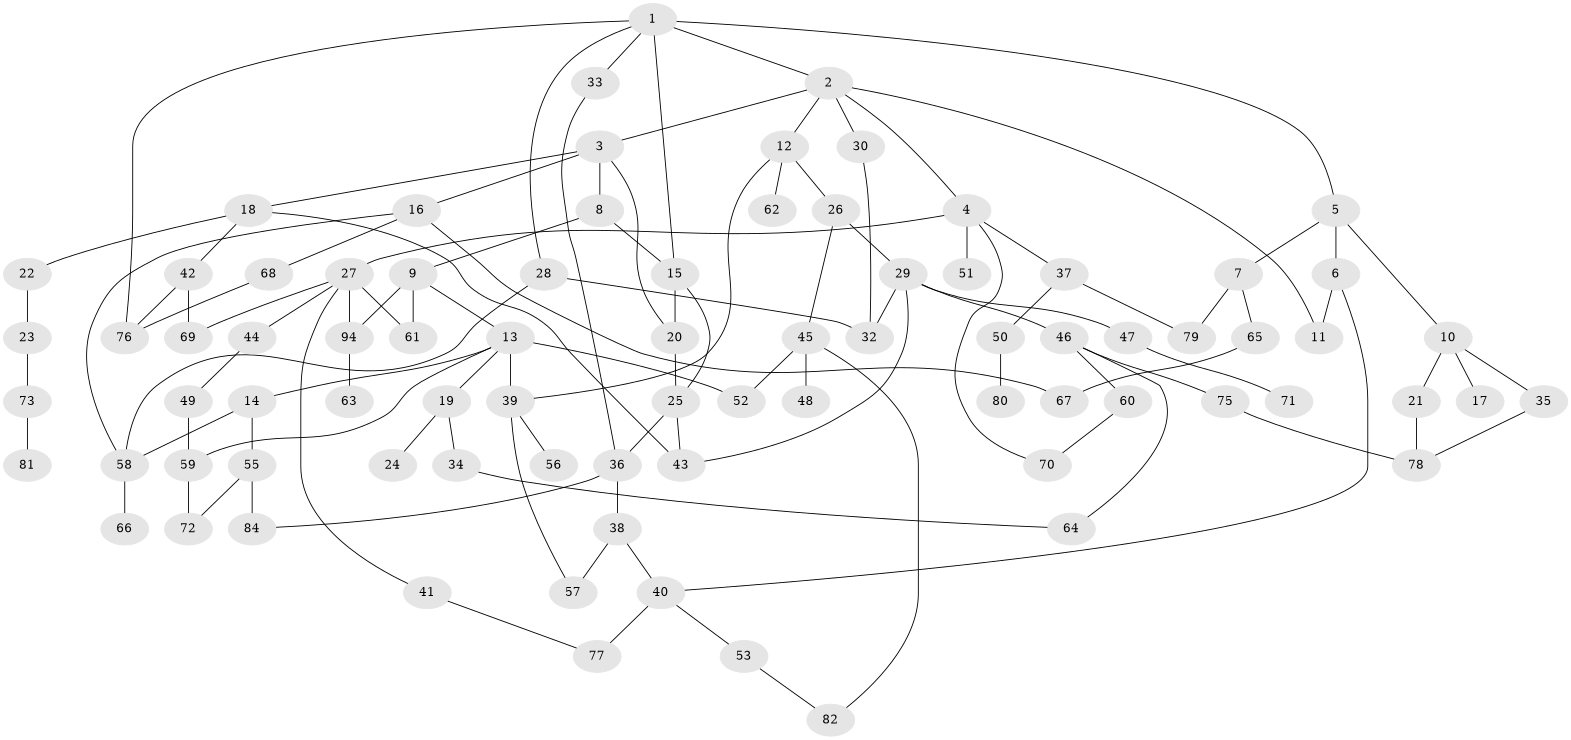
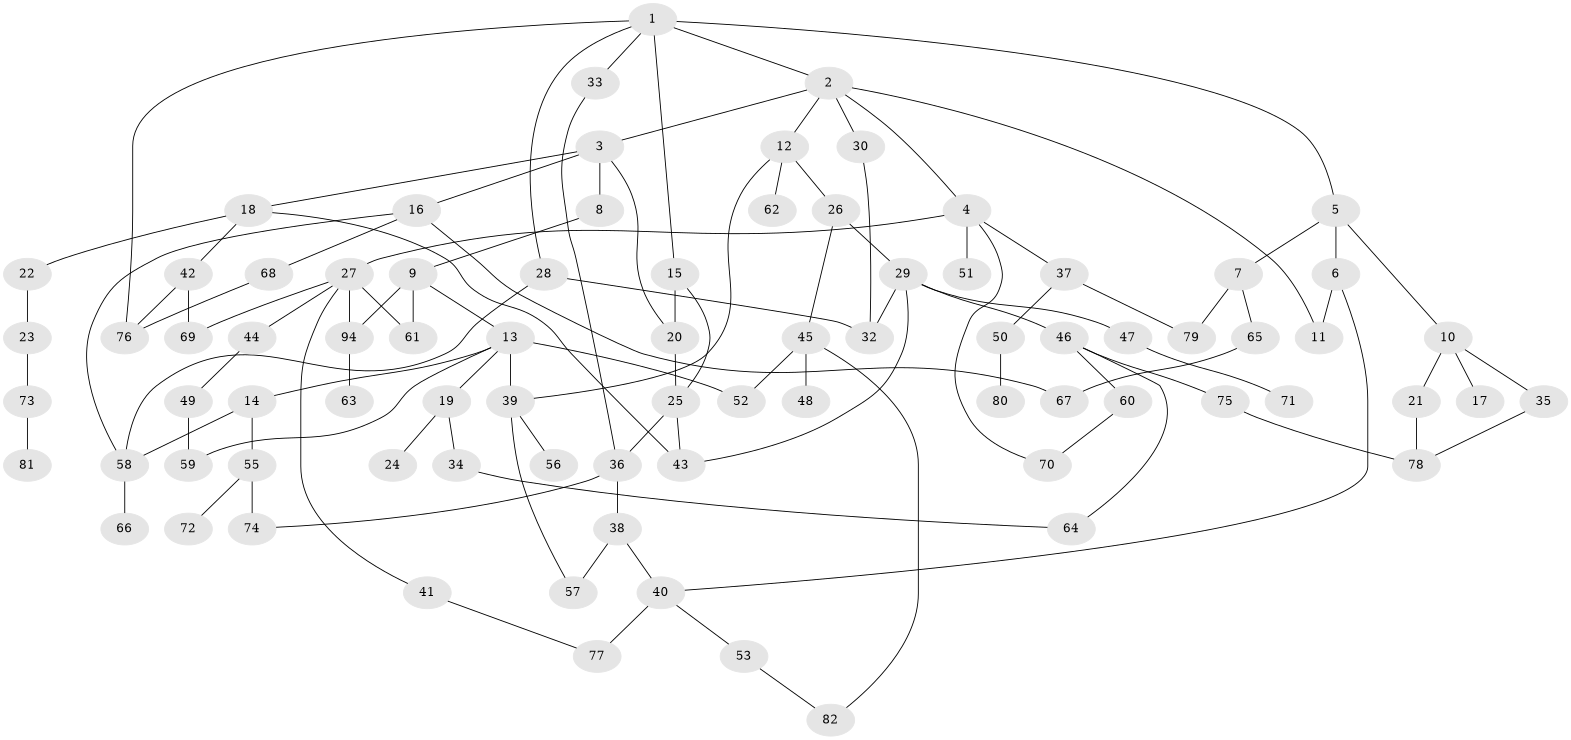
edge "8" -- "15": removed
edge "59" -- "72": removed
node "84": label "84" -> "74"
